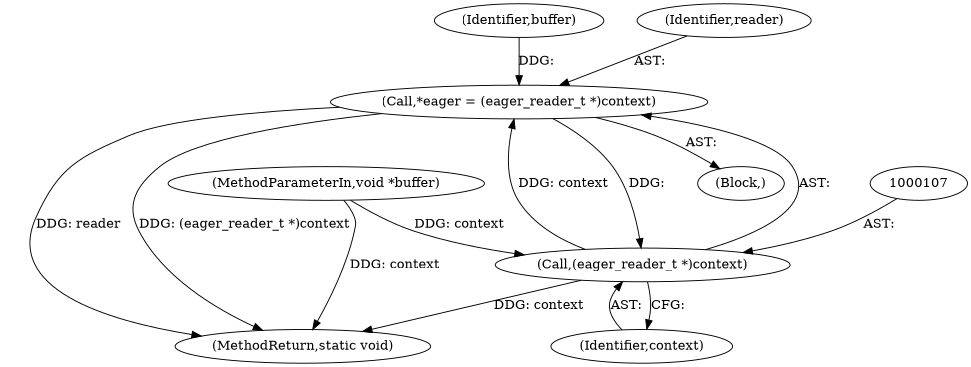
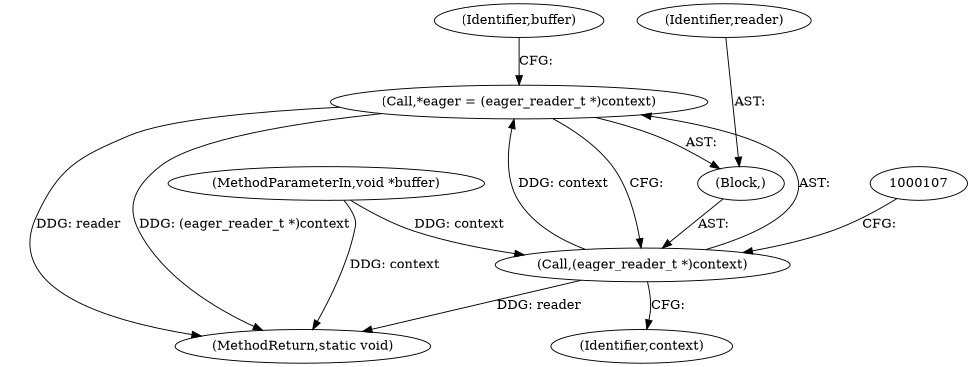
edge "(Identifier,reader)" -> "(Call,*eager = (eager_reader_t *)context)": now "(Identifier,reader)" -> "(Block,)"
edge "(Identifier,buffer)" -> "(Call,*eager = (eager_reader_t *)context)": label "DDG: " -> "CFG: "
edge "(Call,*eager = (eager_reader_t *)context)" -> "(Call,(eager_reader_t *)context)": label "DDG: " -> "CFG: "
edge "1000107" -> "(Call,(eager_reader_t *)context)": label "AST: " -> "CFG: "
edge "(Call,(eager_reader_t *)context)" -> "(MethodReturn,static void)": label "DDG: context" -> "DDG: reader"
edge "(Identifier,context)" -> "(Call,(eager_reader_t *)context)": now "(Block,)" -> "(Call,(eager_reader_t *)context)"
